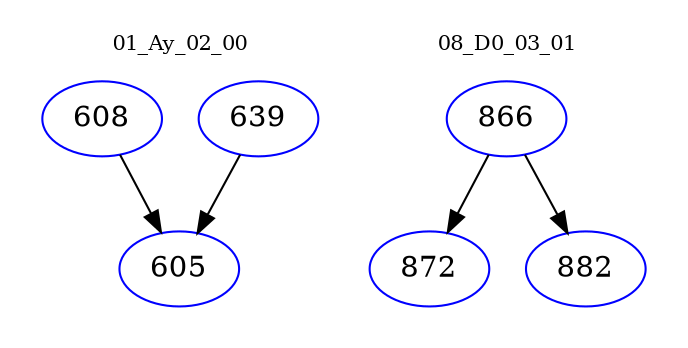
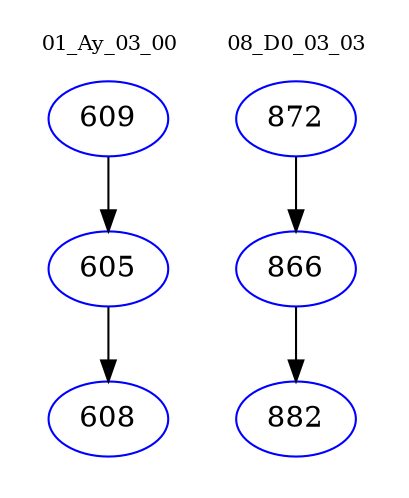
cluster "01_Ay_02_00": label "01_Ay_02_00" -> "01_Ay_03_00"
cluster "08_D0_03_01": label "08_D0_03_01" -> "08_D0_03_03"
node "639": label "639" -> "609"
edge "608" -> "605": reversed
edge "866" -> "872": reversed
